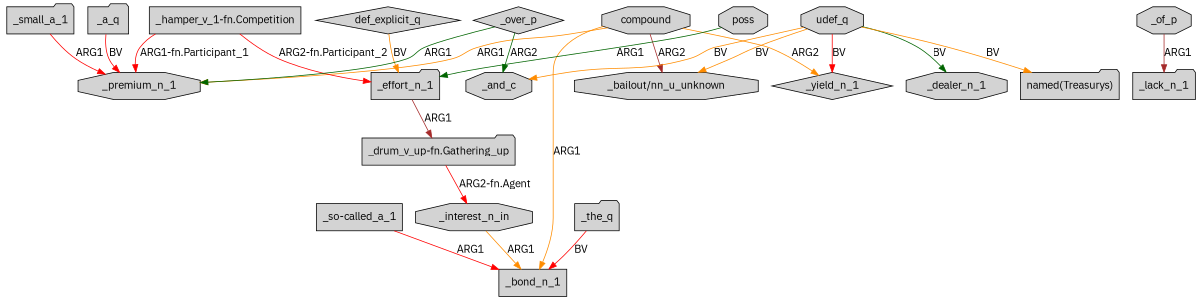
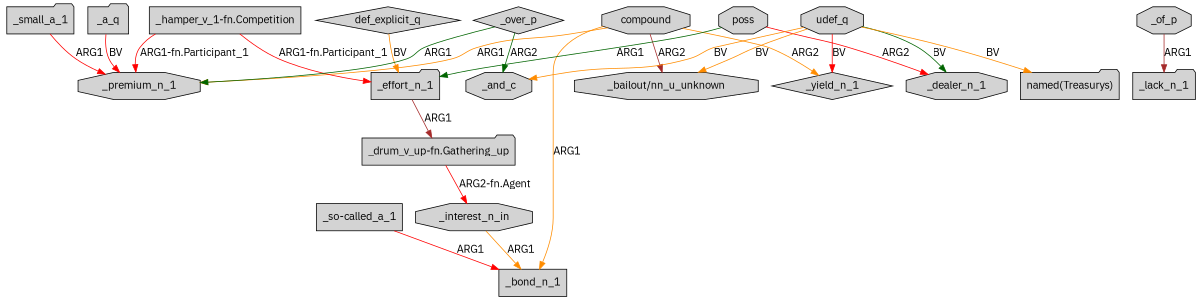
edge "poss" -> "_dealer_n_1": added, label "ARG2"
edge "_hamper_v_1-fn.Competition" -> "_effort_n_1": label "ARG2-fn.Participant_2" -> "ARG1-fn.Participant_1"
node "_the_q": removed
